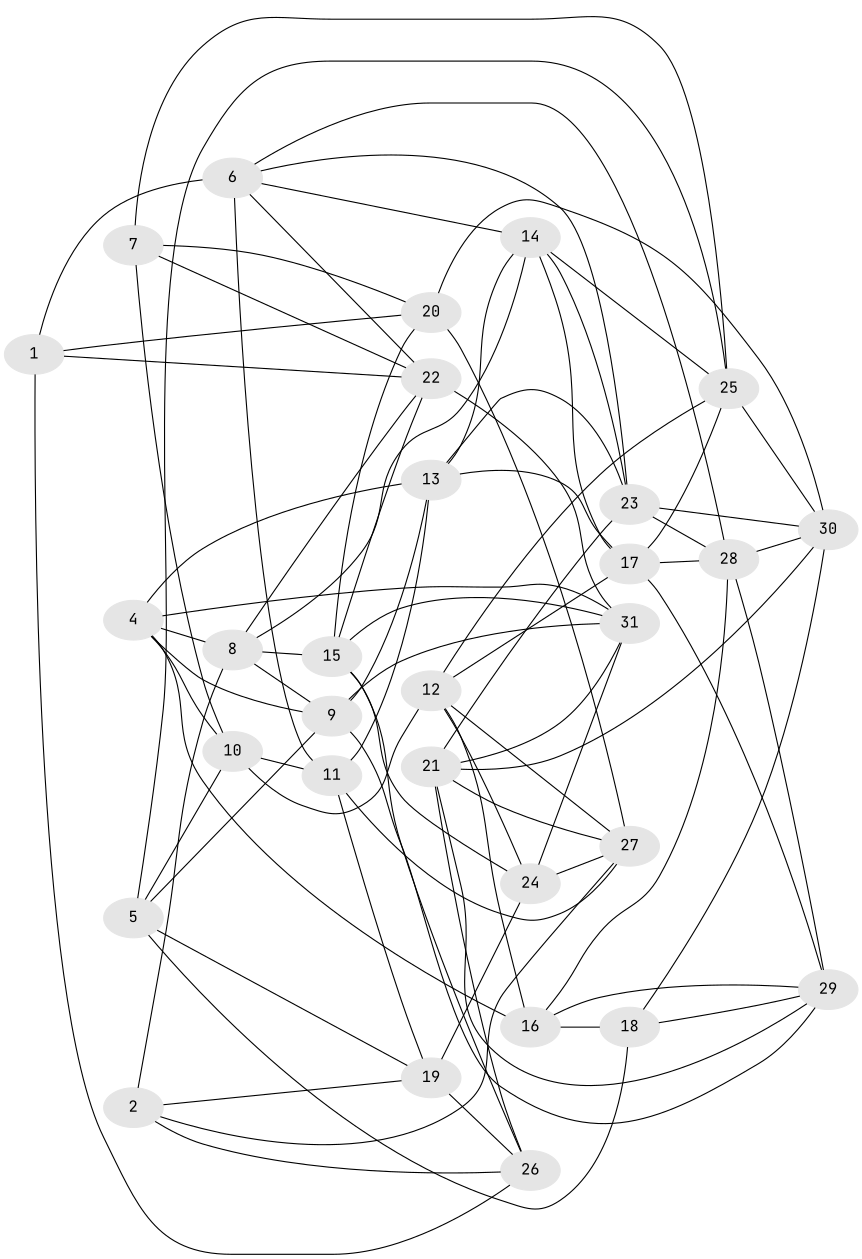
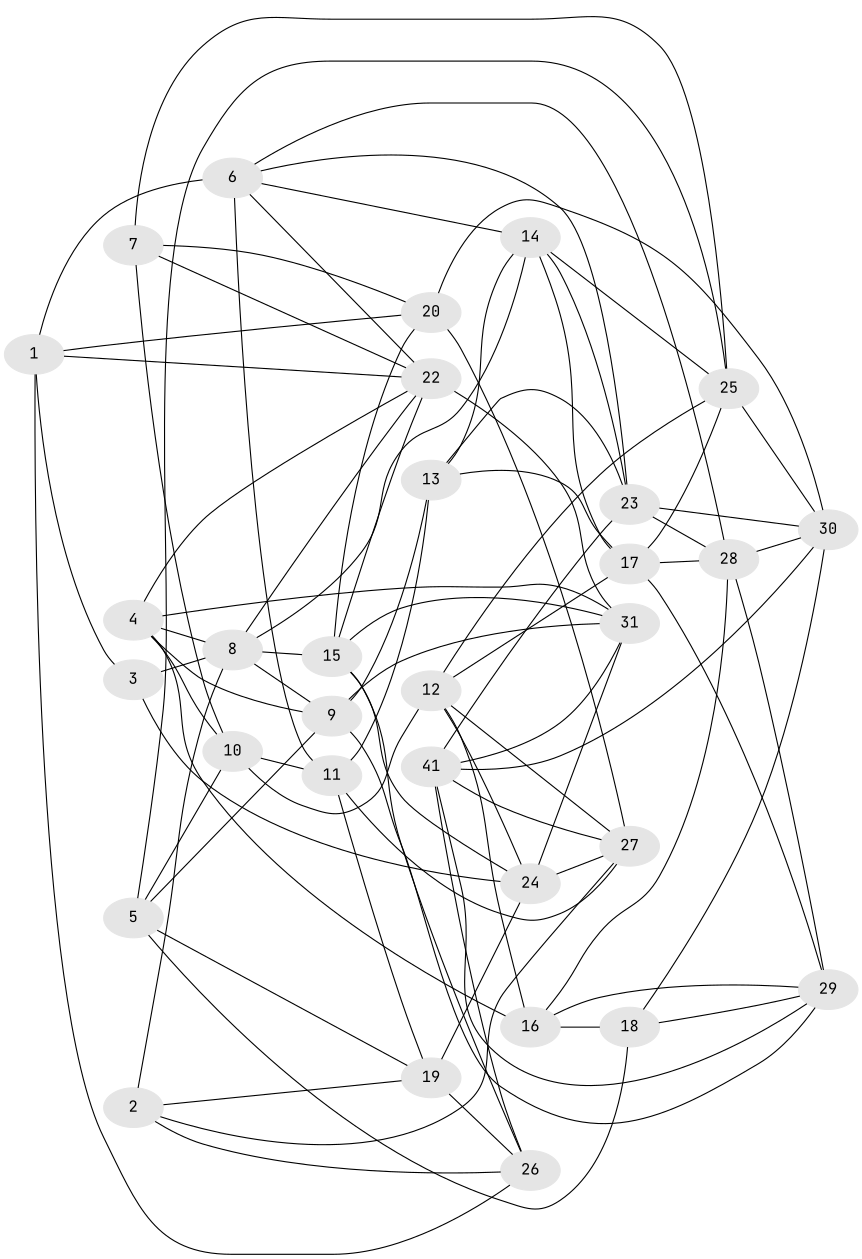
edge "13" -- "4": now "22" -- "4"
node "3": added
node "21": label "21" -> "41"
